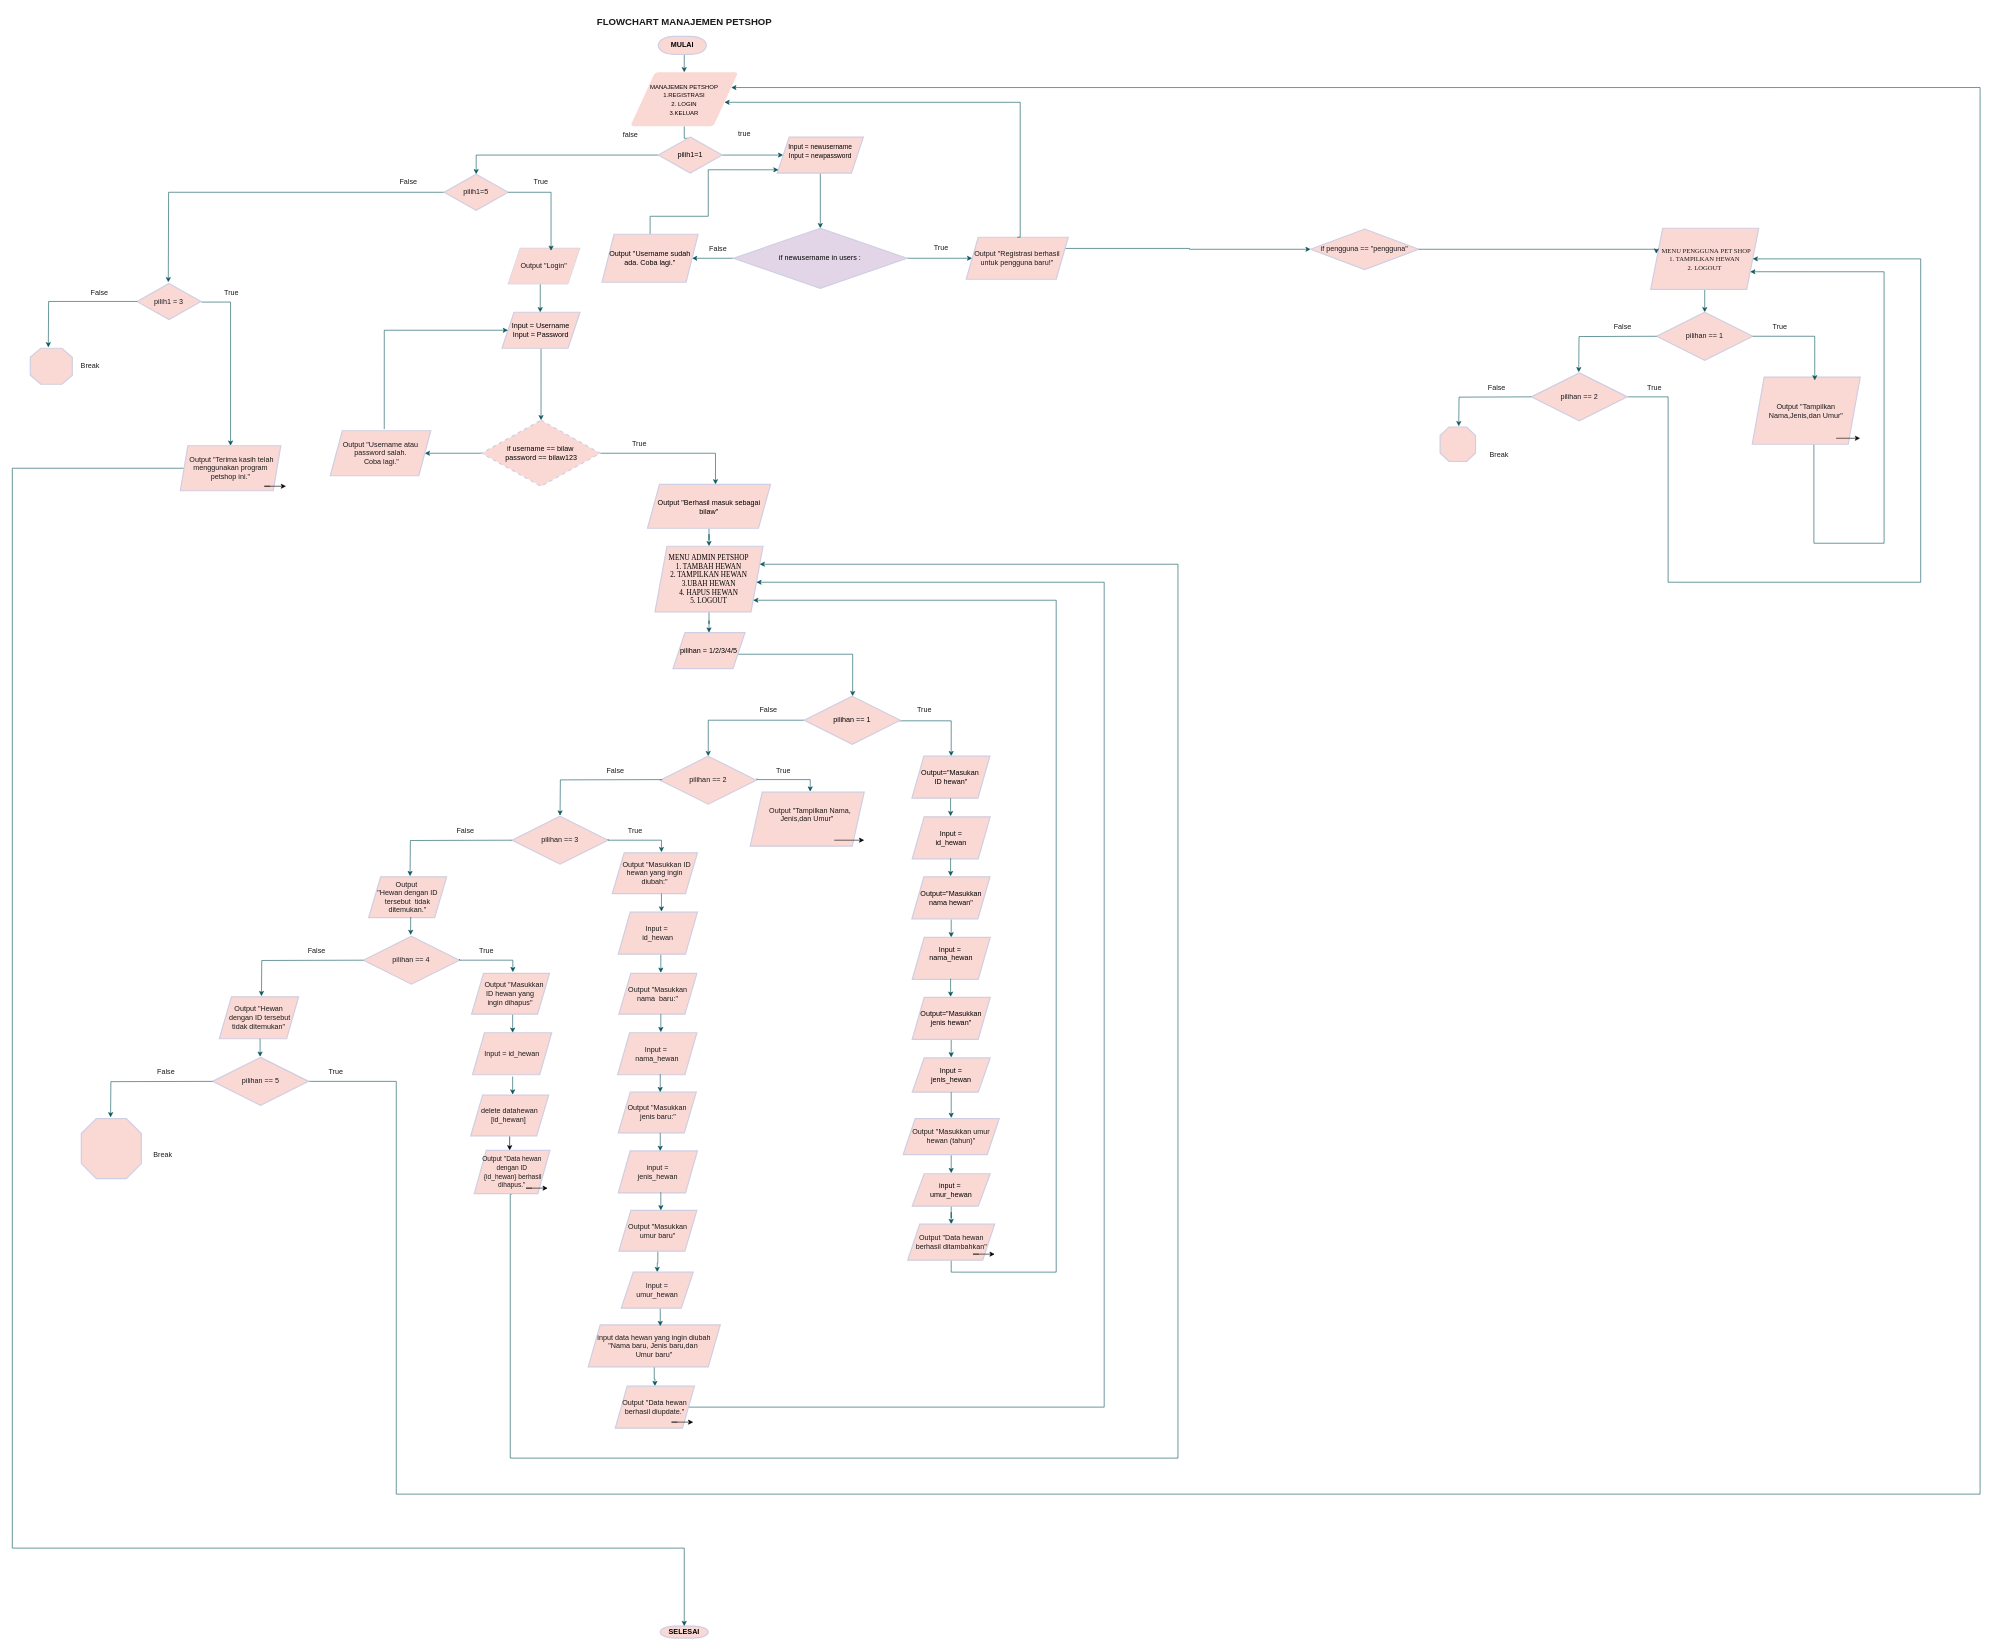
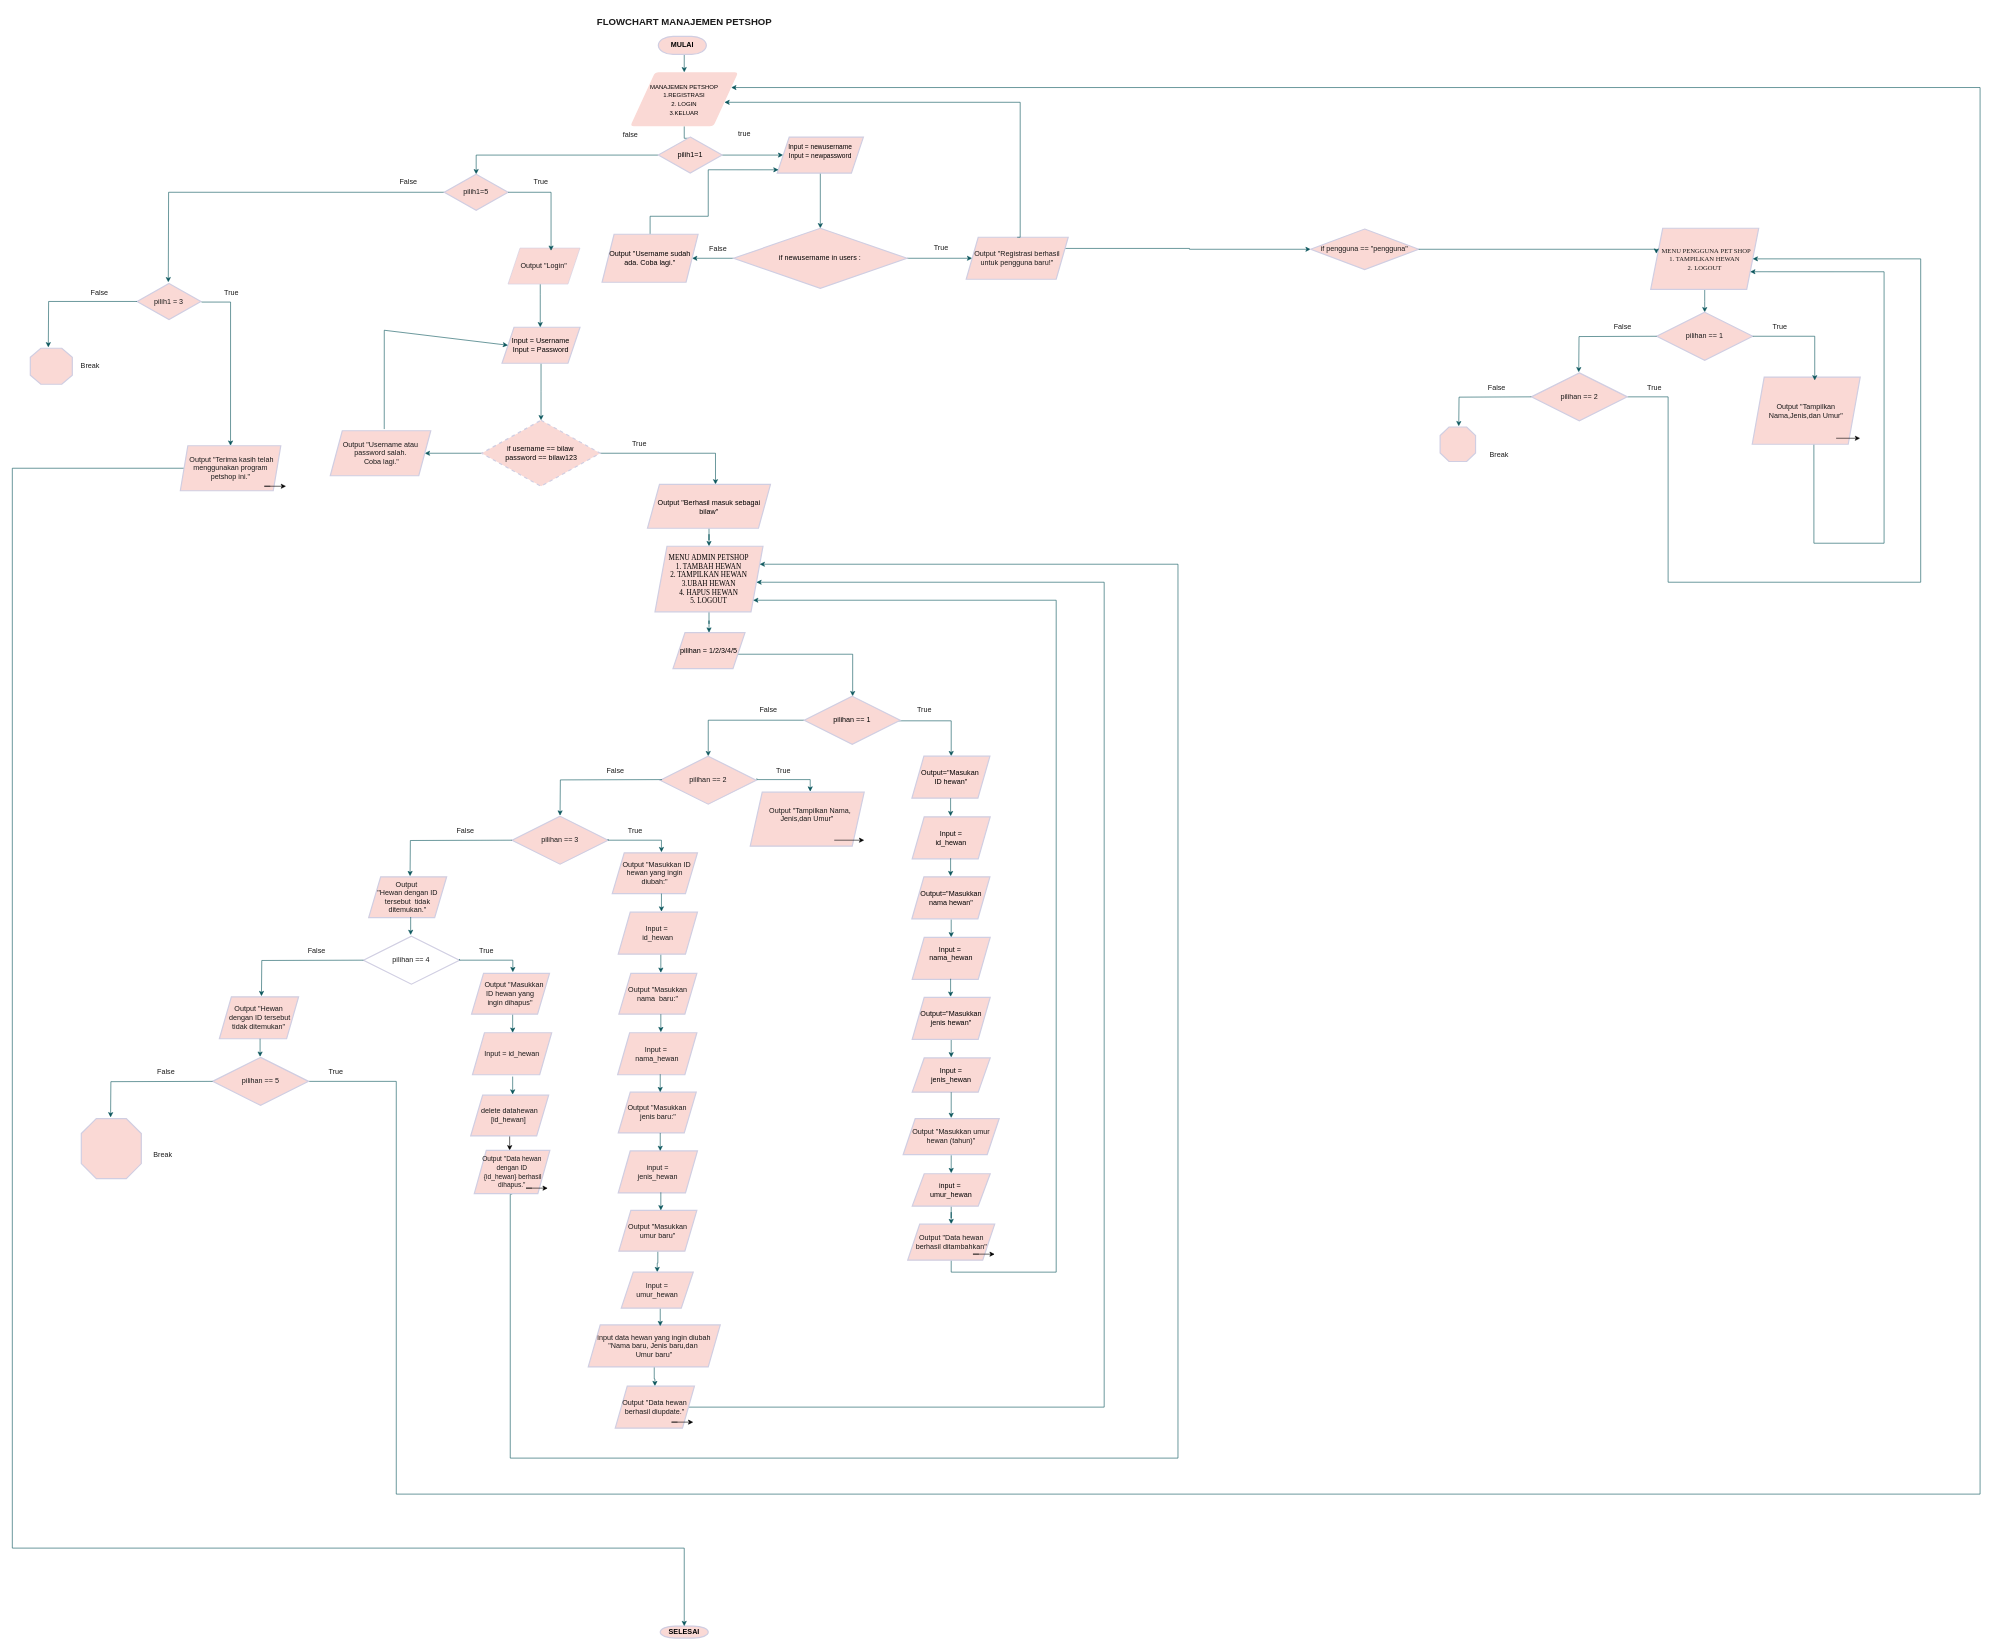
node "if newusername in users :": fillcolor #e1d5e7 -> #fad9d5
node "Input = Username Input = Password": moved (541, 330) -> (541, 345)
node "pilihan == 4": fillcolor #fad9d5 -> #ffffff
